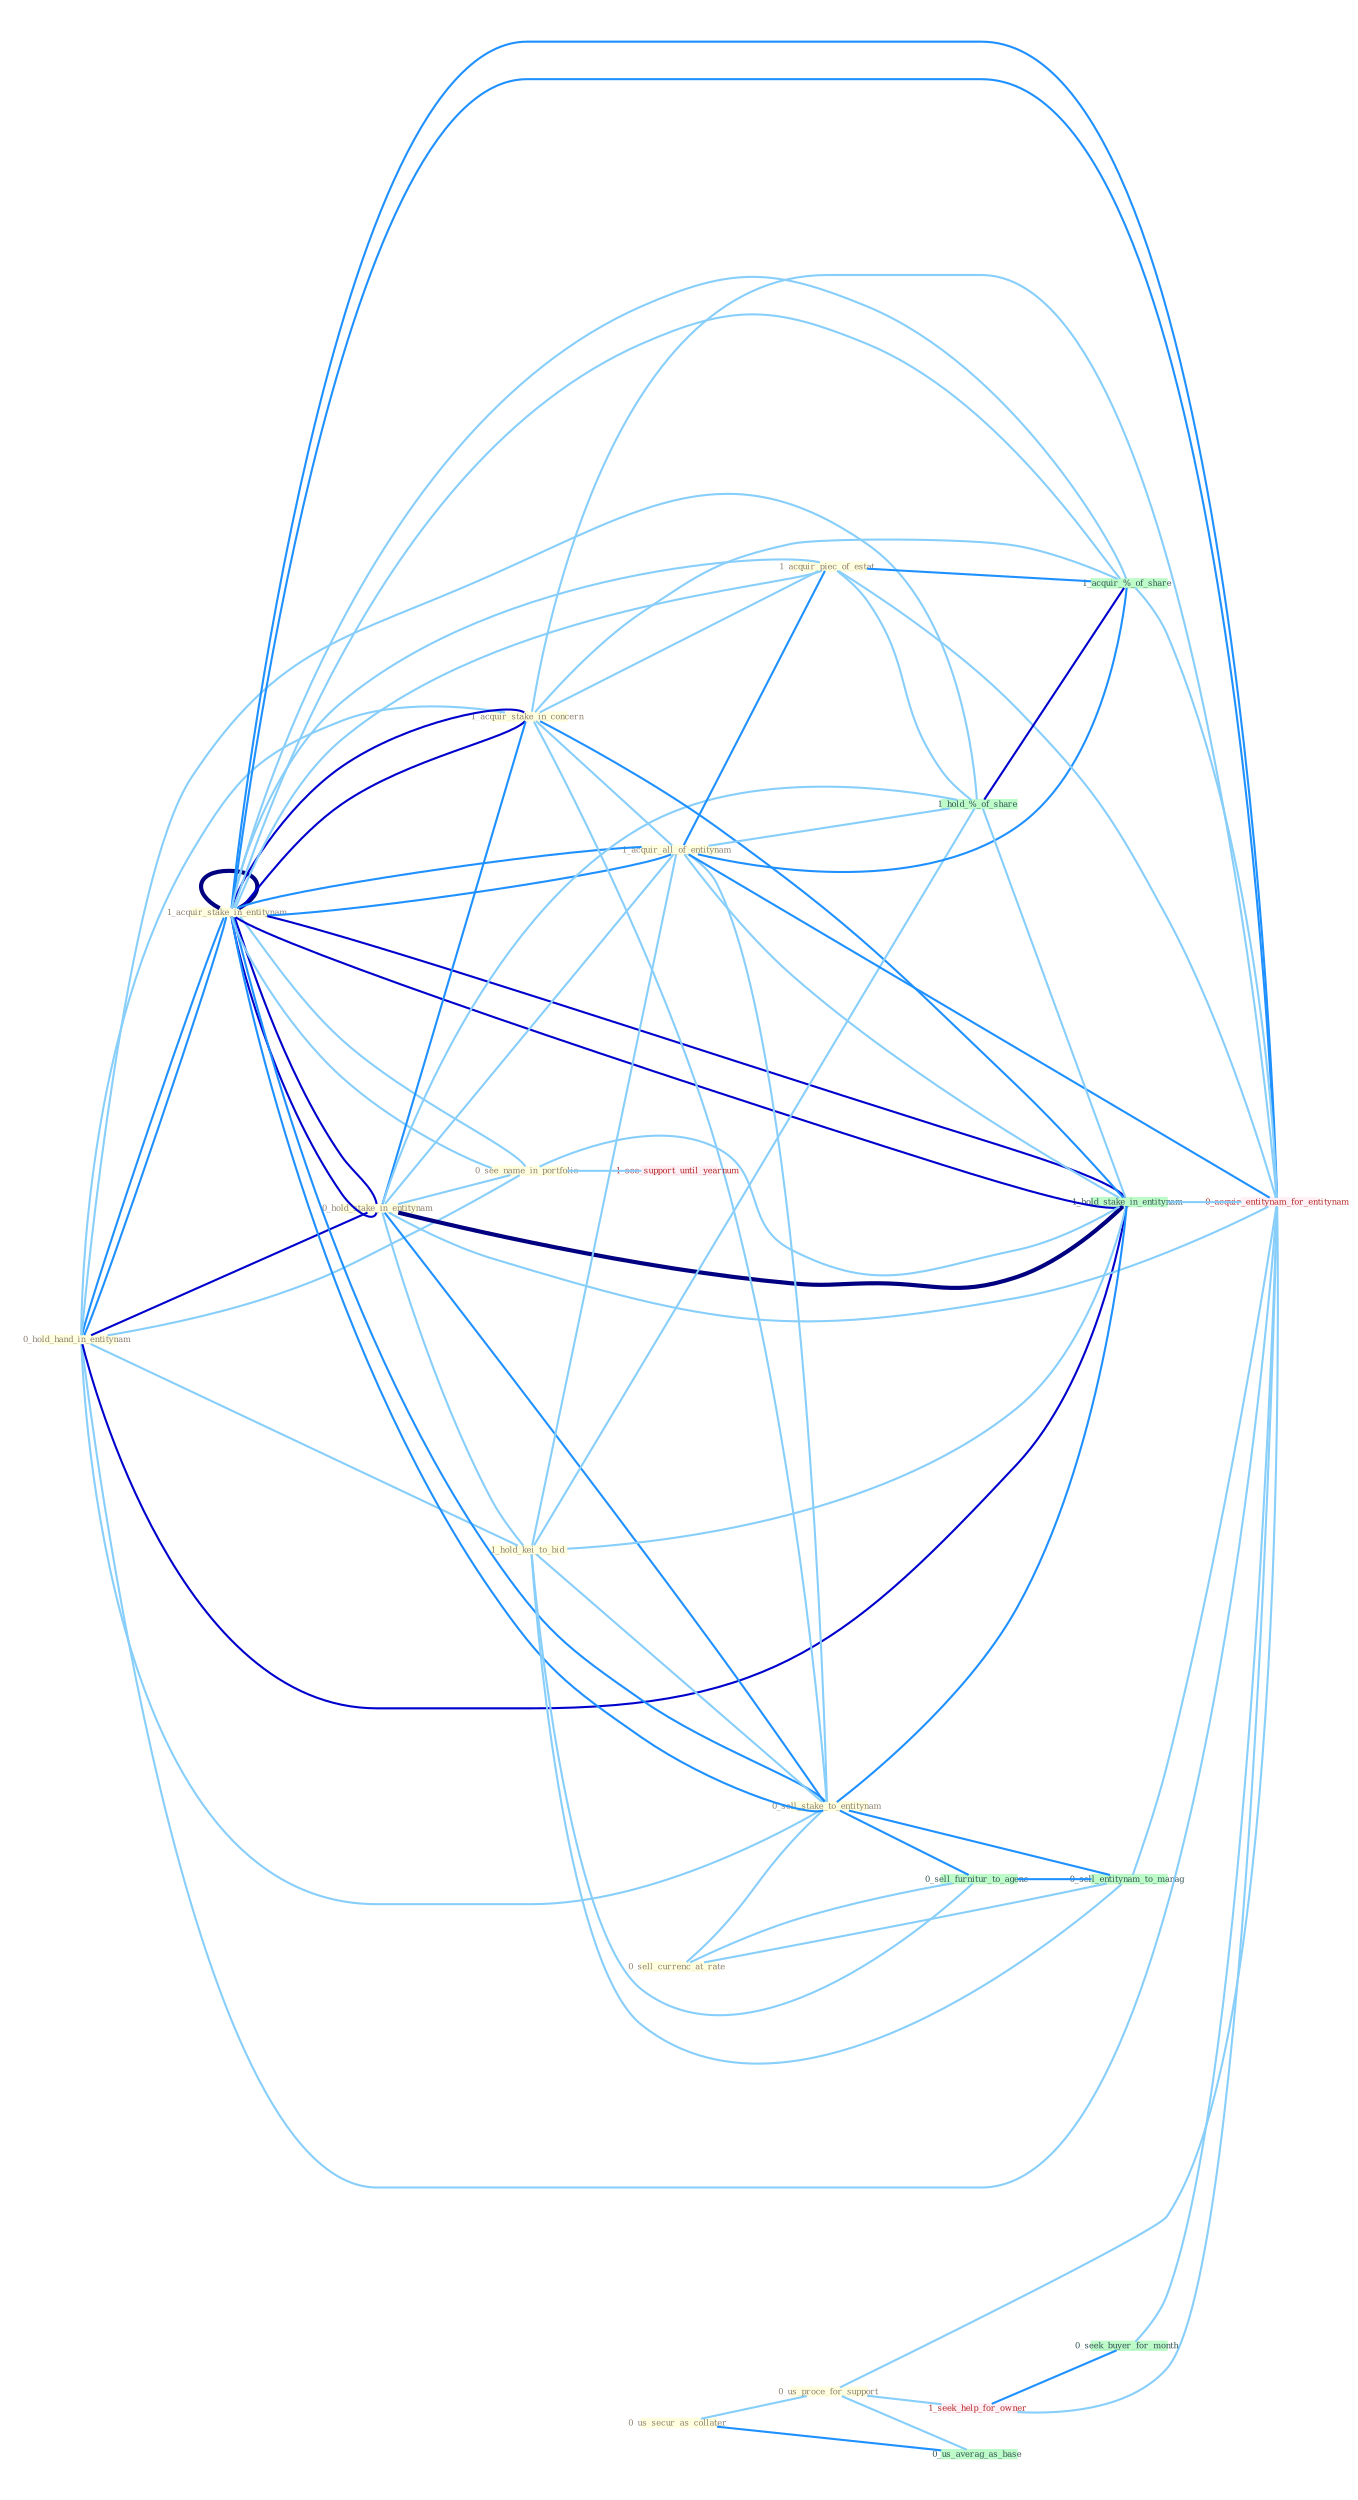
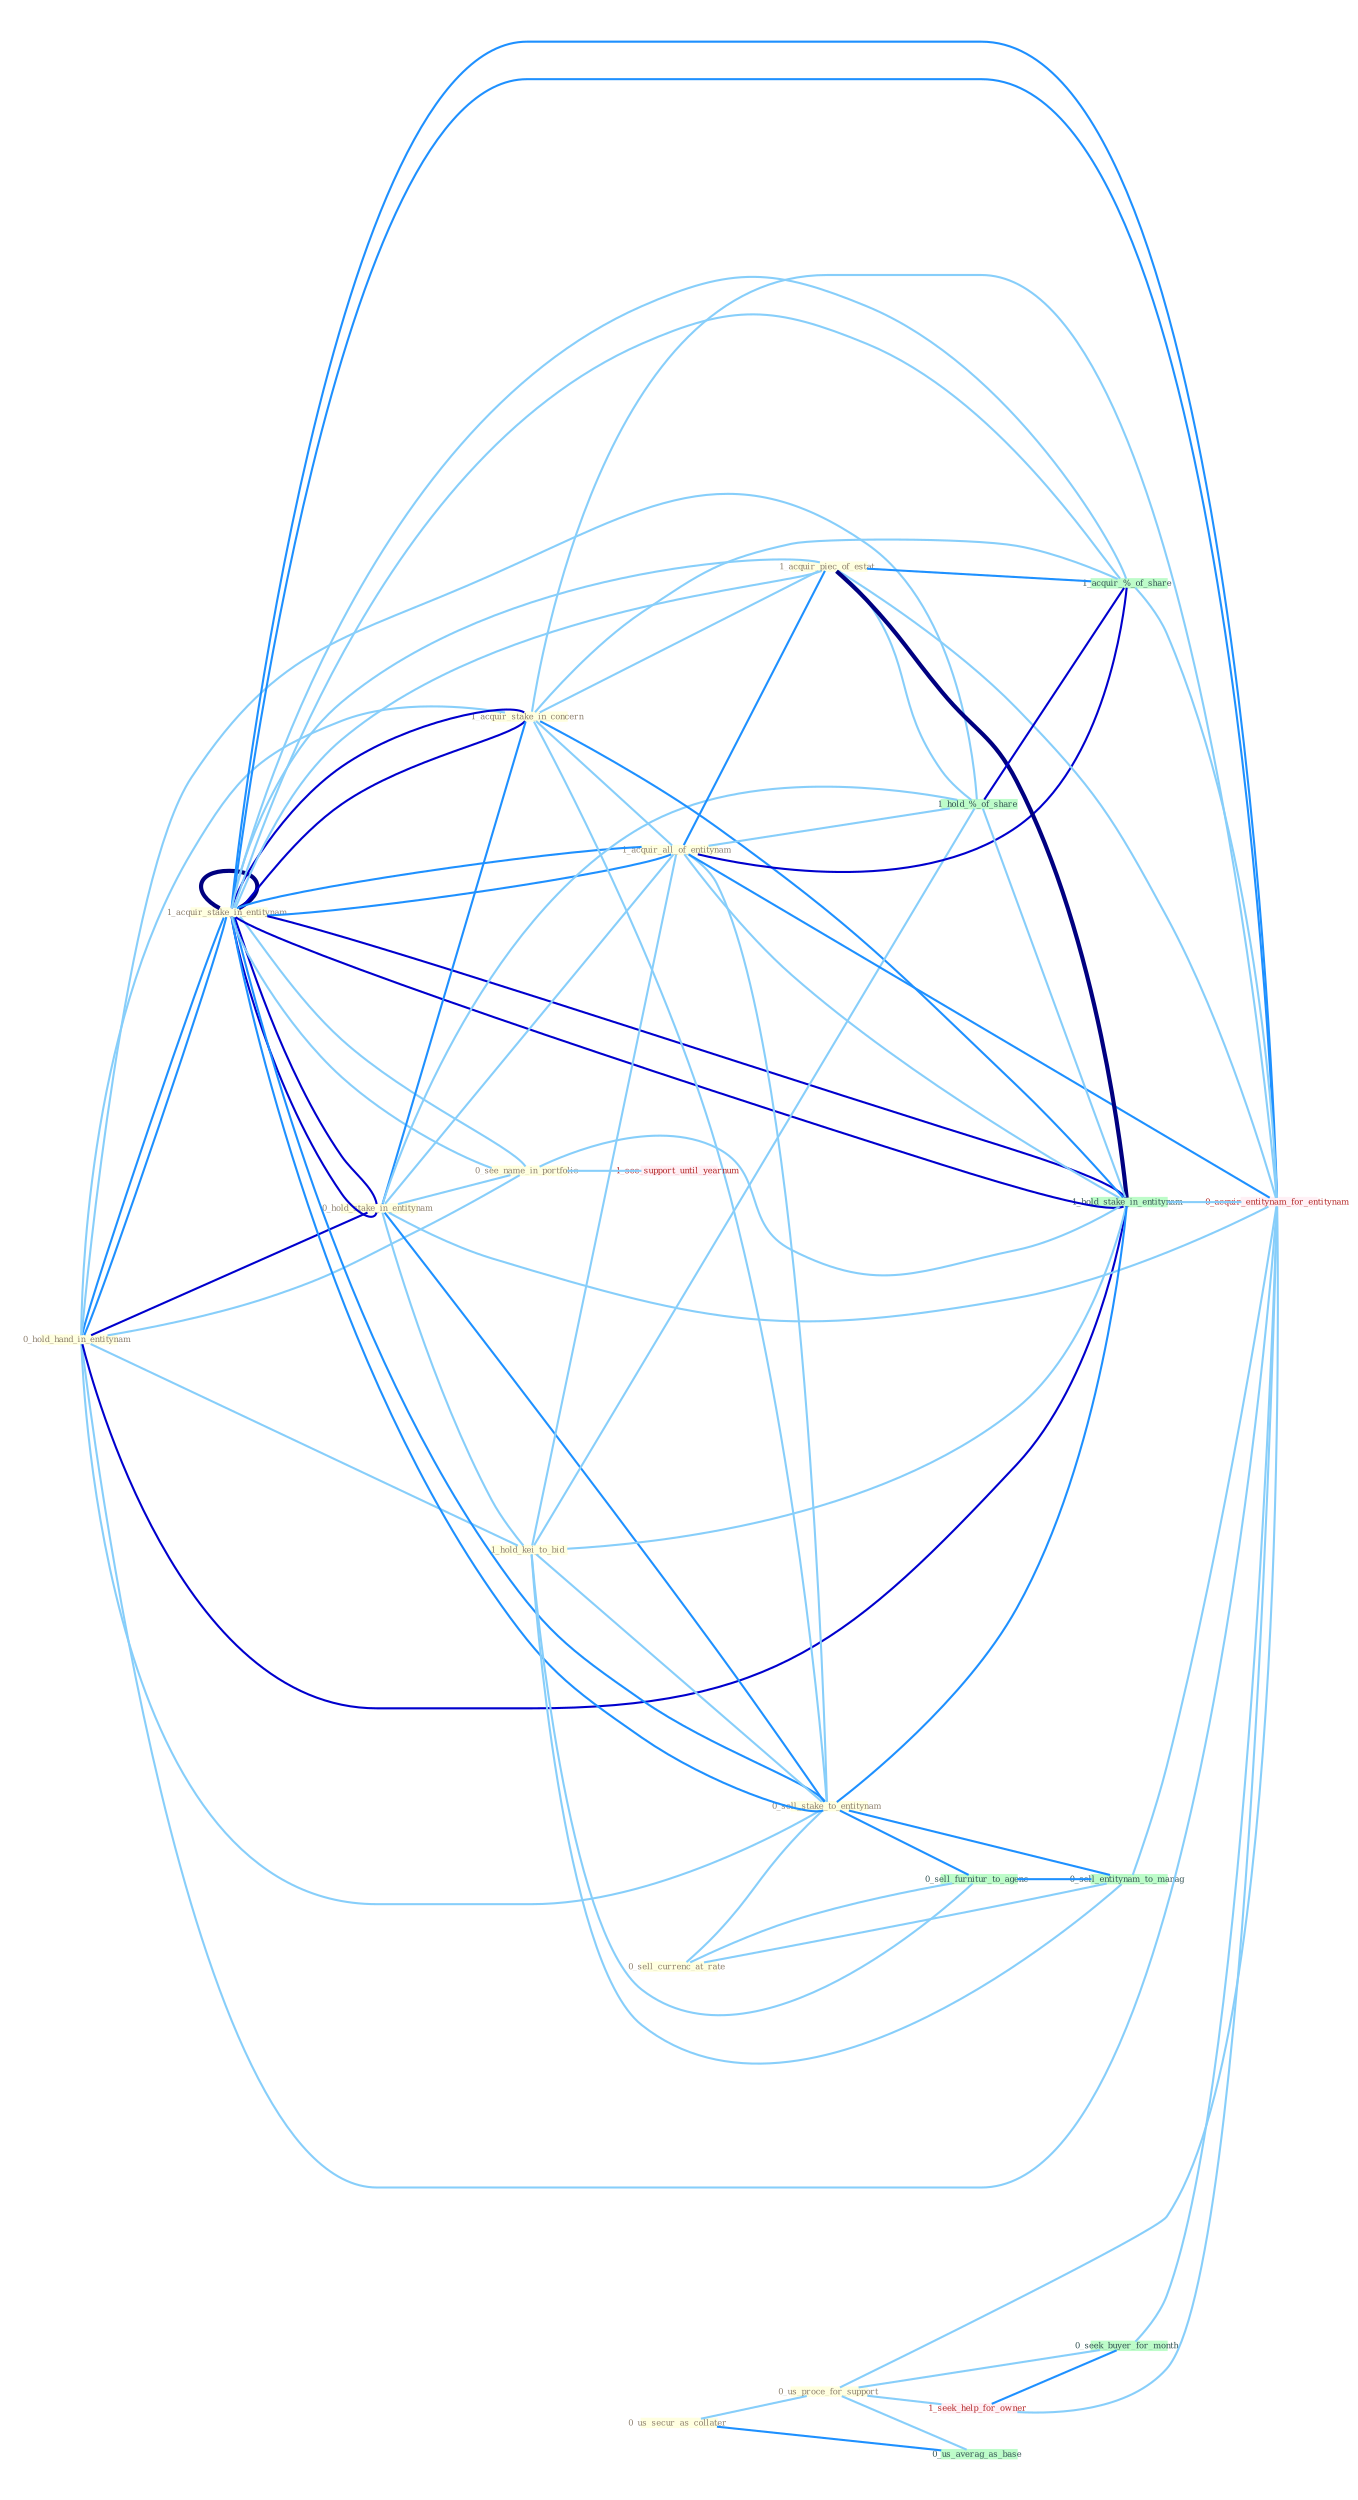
edge "1_acquir_%_of_share" -- "1_acquir_all_of_entitynam": color #1e90ff -> #0000cd
edge "1_hold_stake_in_entitynam" -- "0_hold_stake_in_entitynam": now "1_hold_stake_in_entitynam" -- "1_acquir_piec_of_estat"
edge "0_seek_buyer_for_month" -- "0_us_proce_for_support": added
